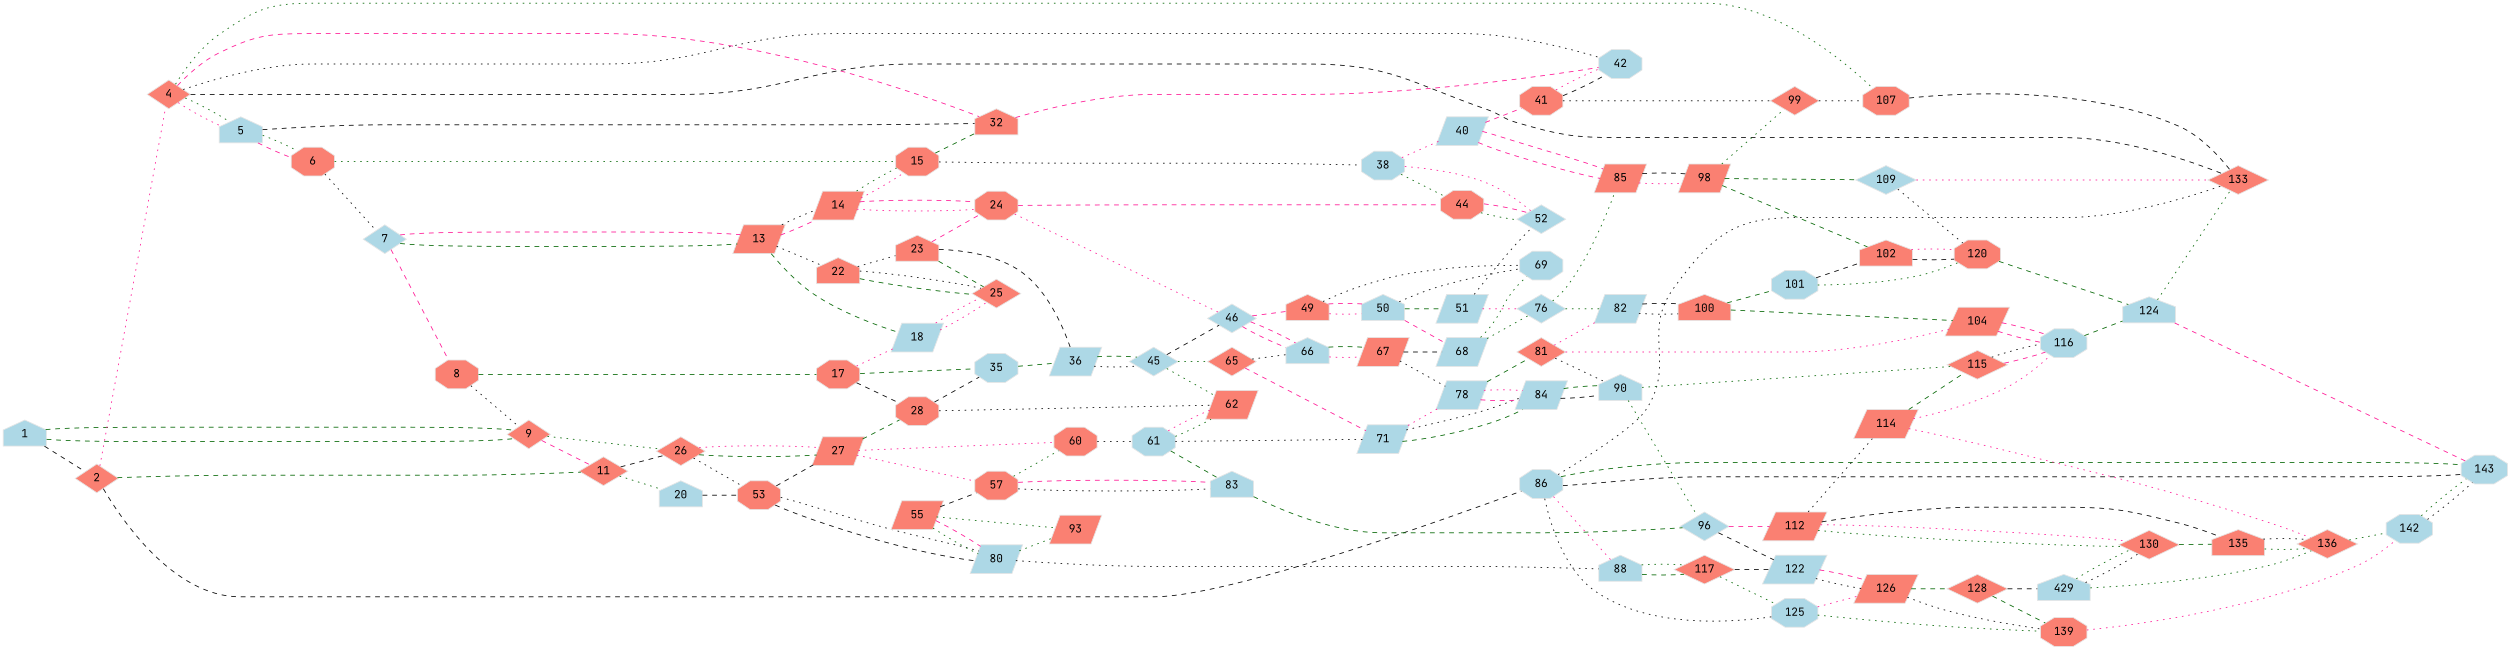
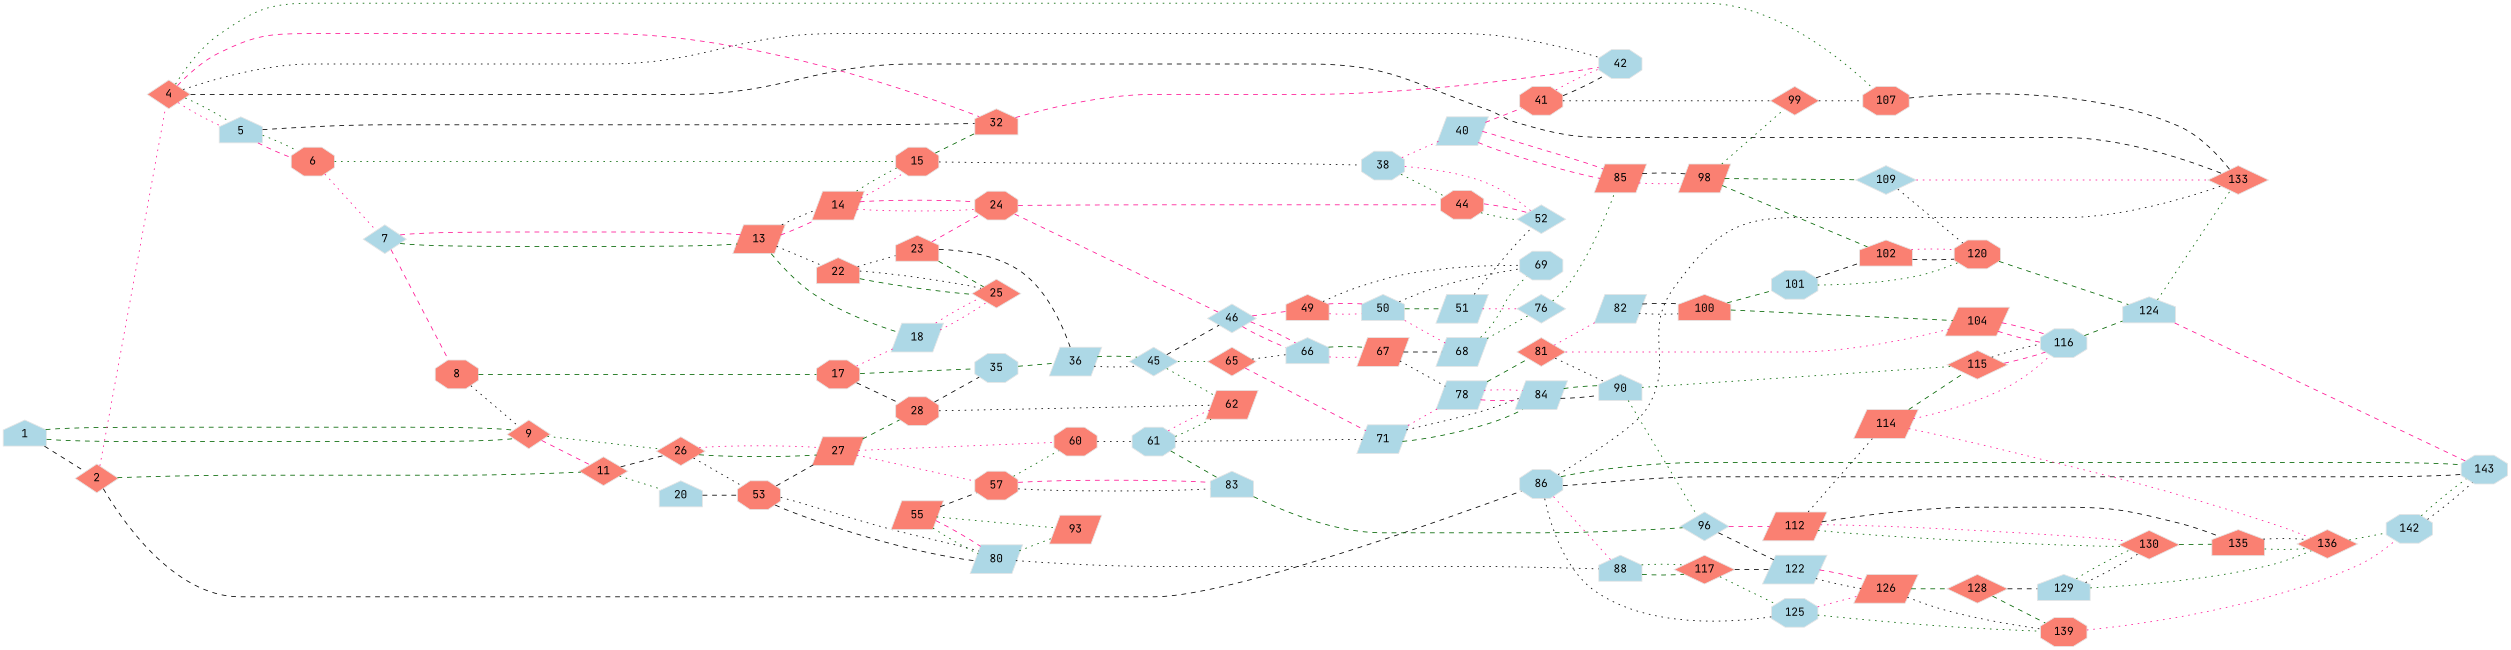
edge "6" -- "7": color black -> deeppink
edge "24" -- "46": style dotted -> dashed
edge "76" -- "82": removed
edge "50" -- "68": style dashed -> dotted
node "429": label "429" -> "129"
